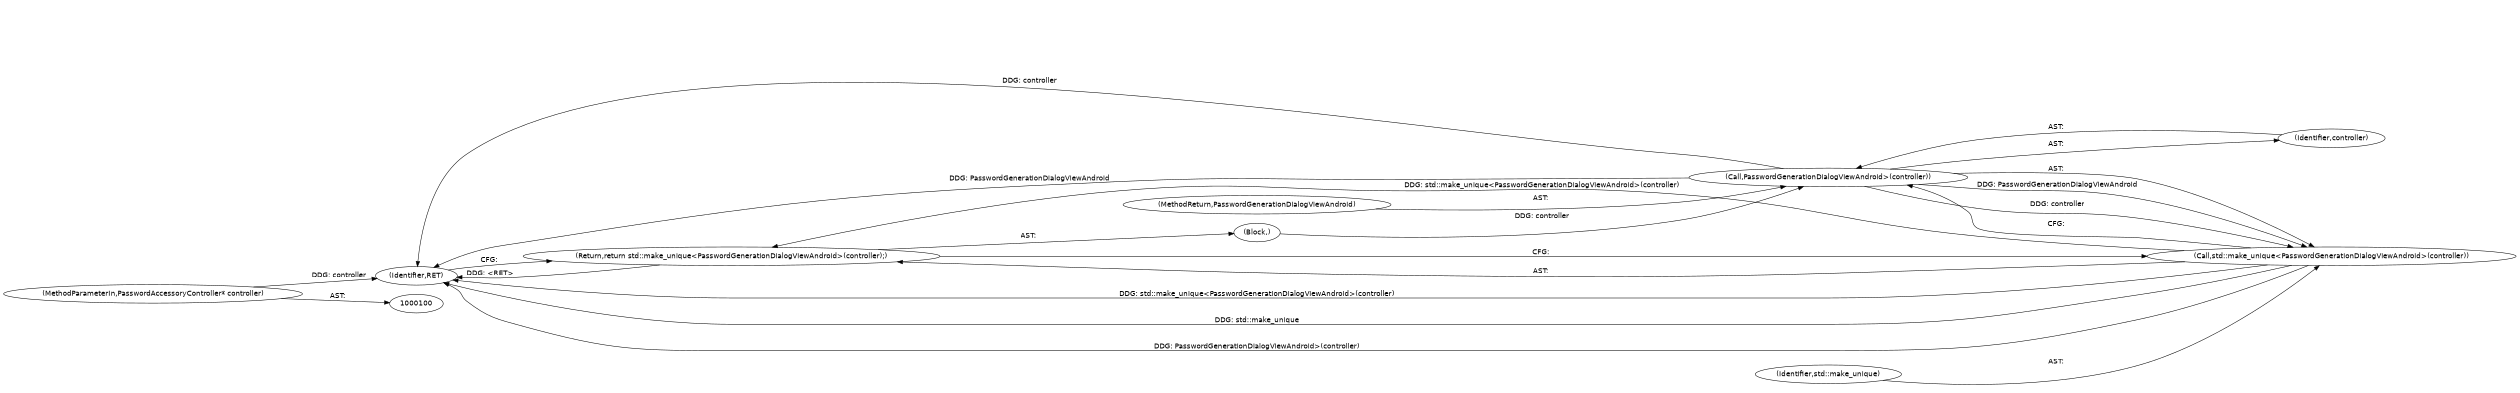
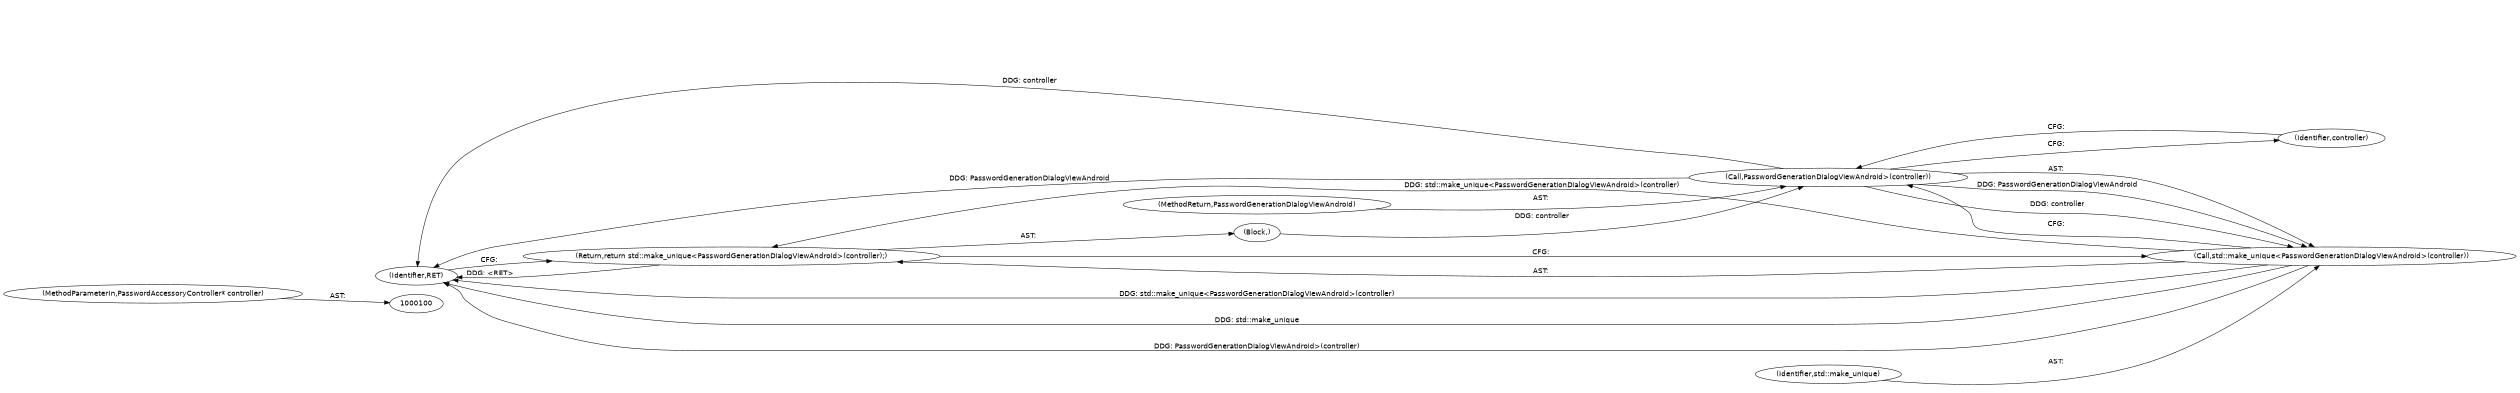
edge "(Identifier,controller)" -> "(Call,PasswordGenerationDialogViewAndroid>(controller))": label "AST: " -> "CFG: "
edge "(Call,PasswordGenerationDialogViewAndroid>(controller))" -> "(Identifier,controller)": label "AST: " -> "CFG: "
edge "(MethodParameterIn,PasswordAccessoryController* controller)" -> "(Identifier,RET)": removed, label "DDG: controller"
